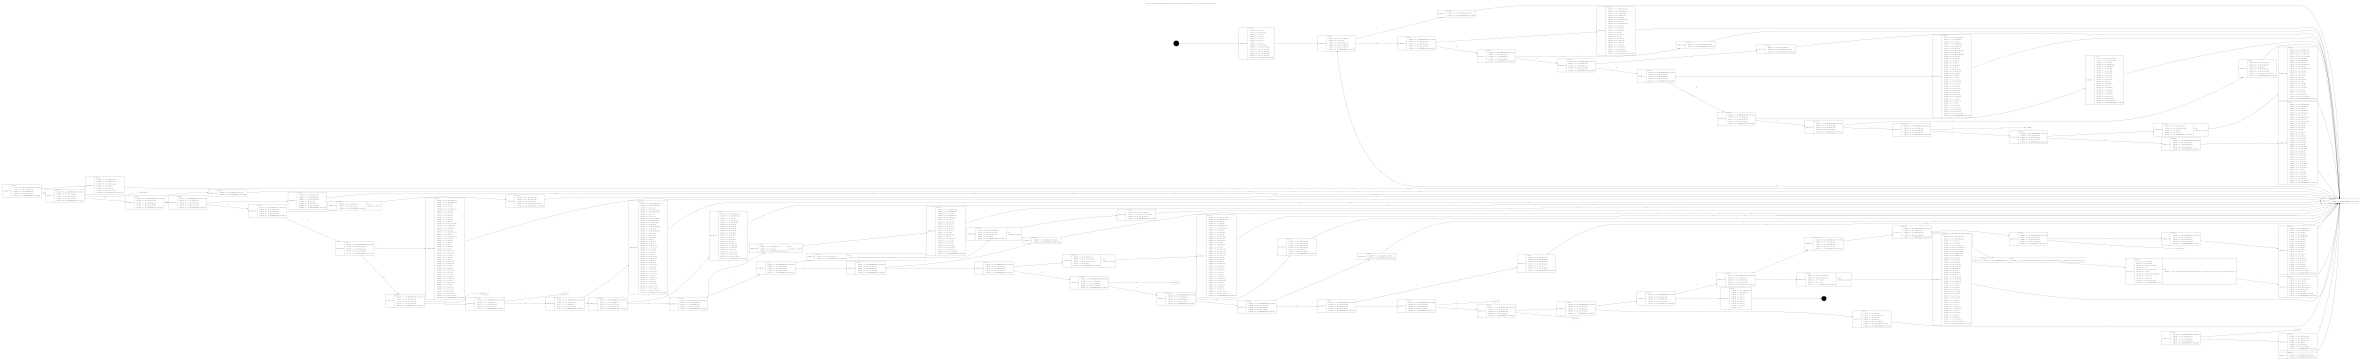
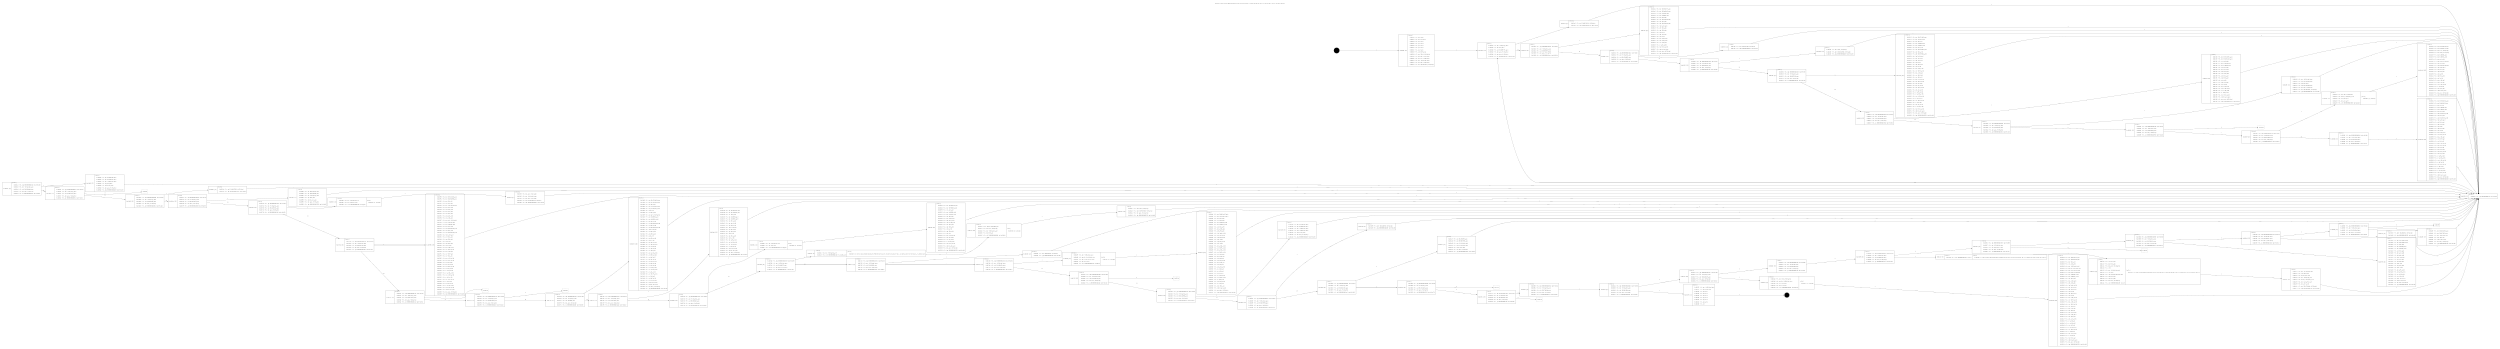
node "0x401944 [25]": added
node "0x401c78 [25]": removed
